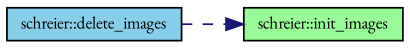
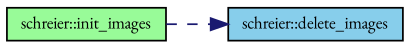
edge "schreier::delete_images" -> "schreier::init_images": reversed
